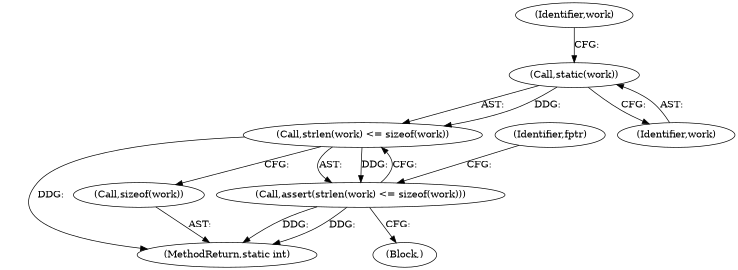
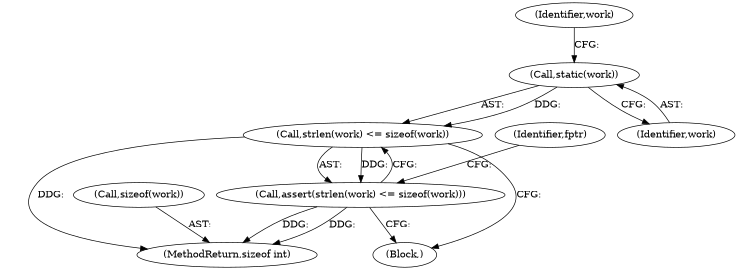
edge "(Call,strlen(work) <= sizeof(work))" -> "(Call,sizeof(work))": now "(Call,strlen(work) <= sizeof(work))" -> "(Block,)"
node "(MethodReturn,static int)": label "(MethodReturn,static int)" -> "(MethodReturn,sizeof int)"
